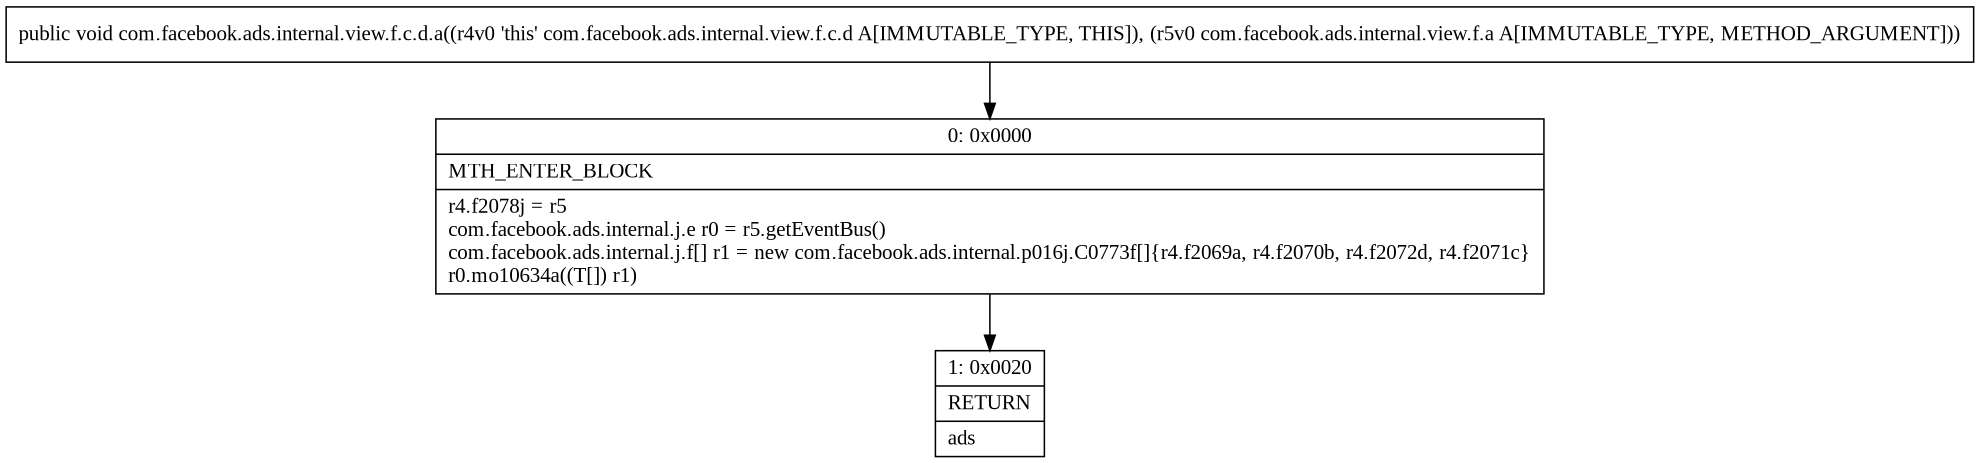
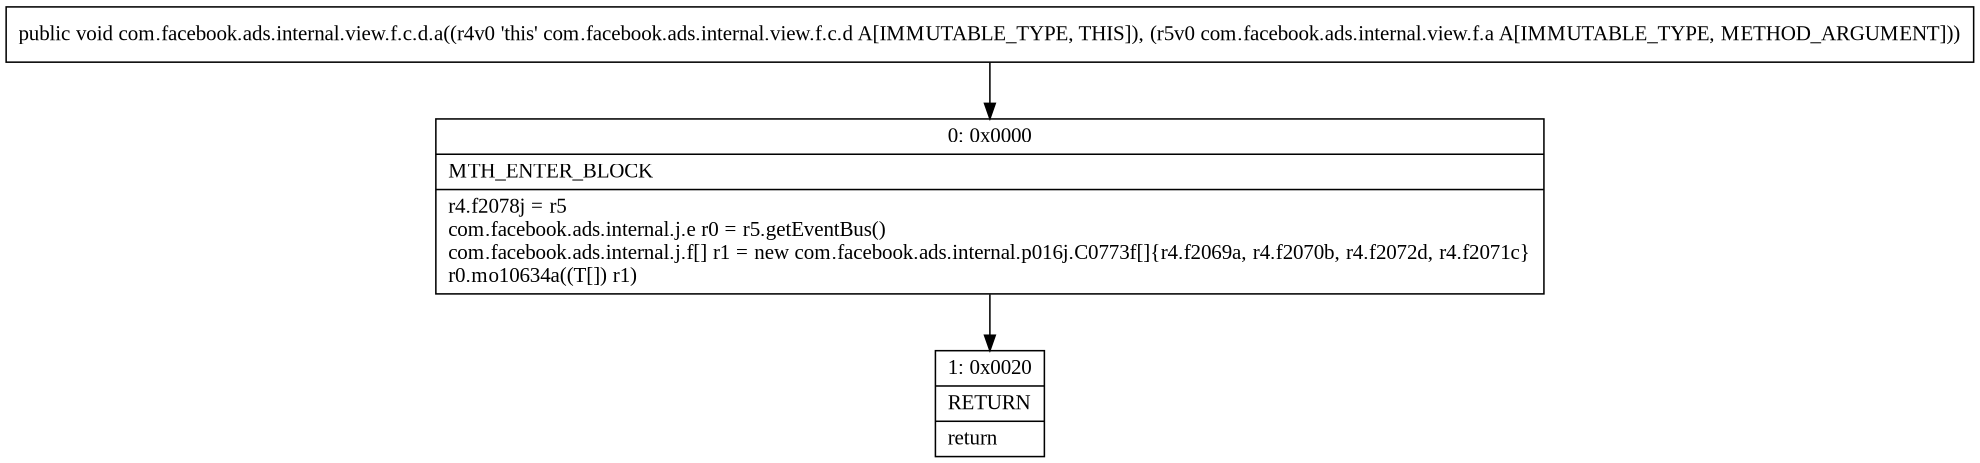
node "1: 0x0020": text "ads" -> "return"
